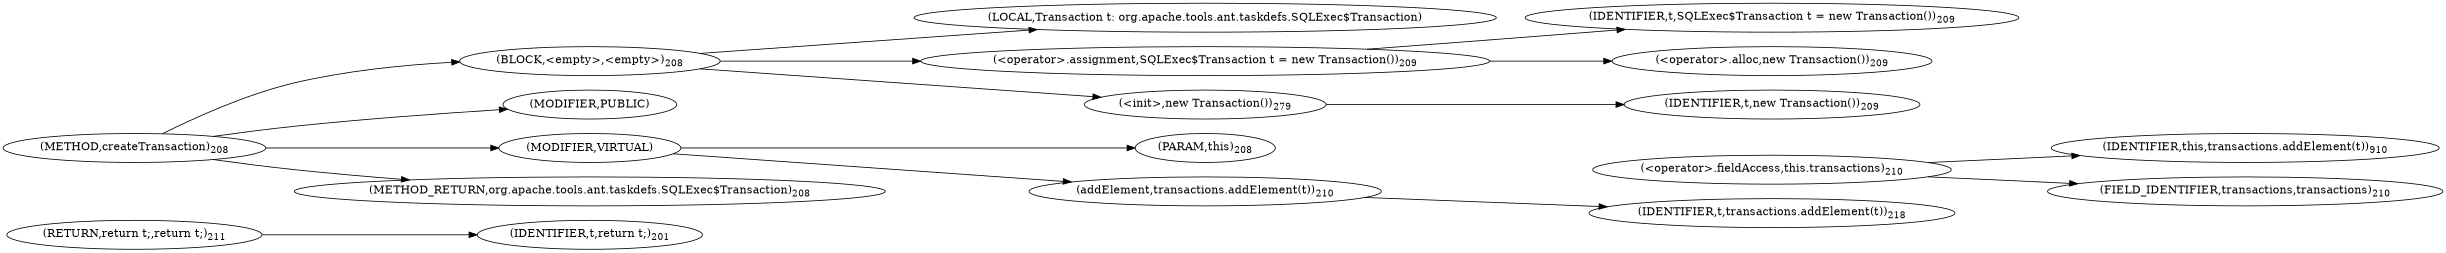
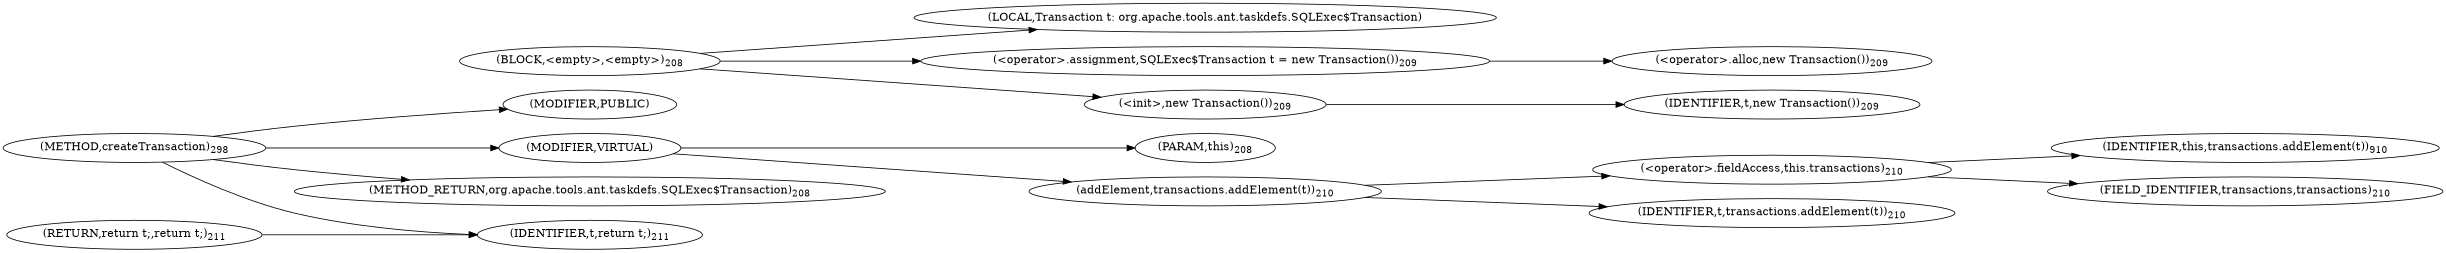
node "(IDENTIFIER,t,SQLExec$Transaction t = new Transaction())": removed
edge "(METHOD,createTransaction)" -> "(BLOCK,<empty>,<empty>)": now "(METHOD,createTransaction)" -> "(IDENTIFIER,t,return t;)"
node "(<init>,new Transaction())": text "279" -> "209"
node "(METHOD,createTransaction)": text "208" -> "298"
edge "(addElement,transactions.addElement(t))" -> "(<operator>.fieldAccess,this.transactions)": added
node "(IDENTIFIER,t,transactions.addElement(t))": text "218" -> "210"
node "(IDENTIFIER,t,return t;)": text "201" -> "211"
